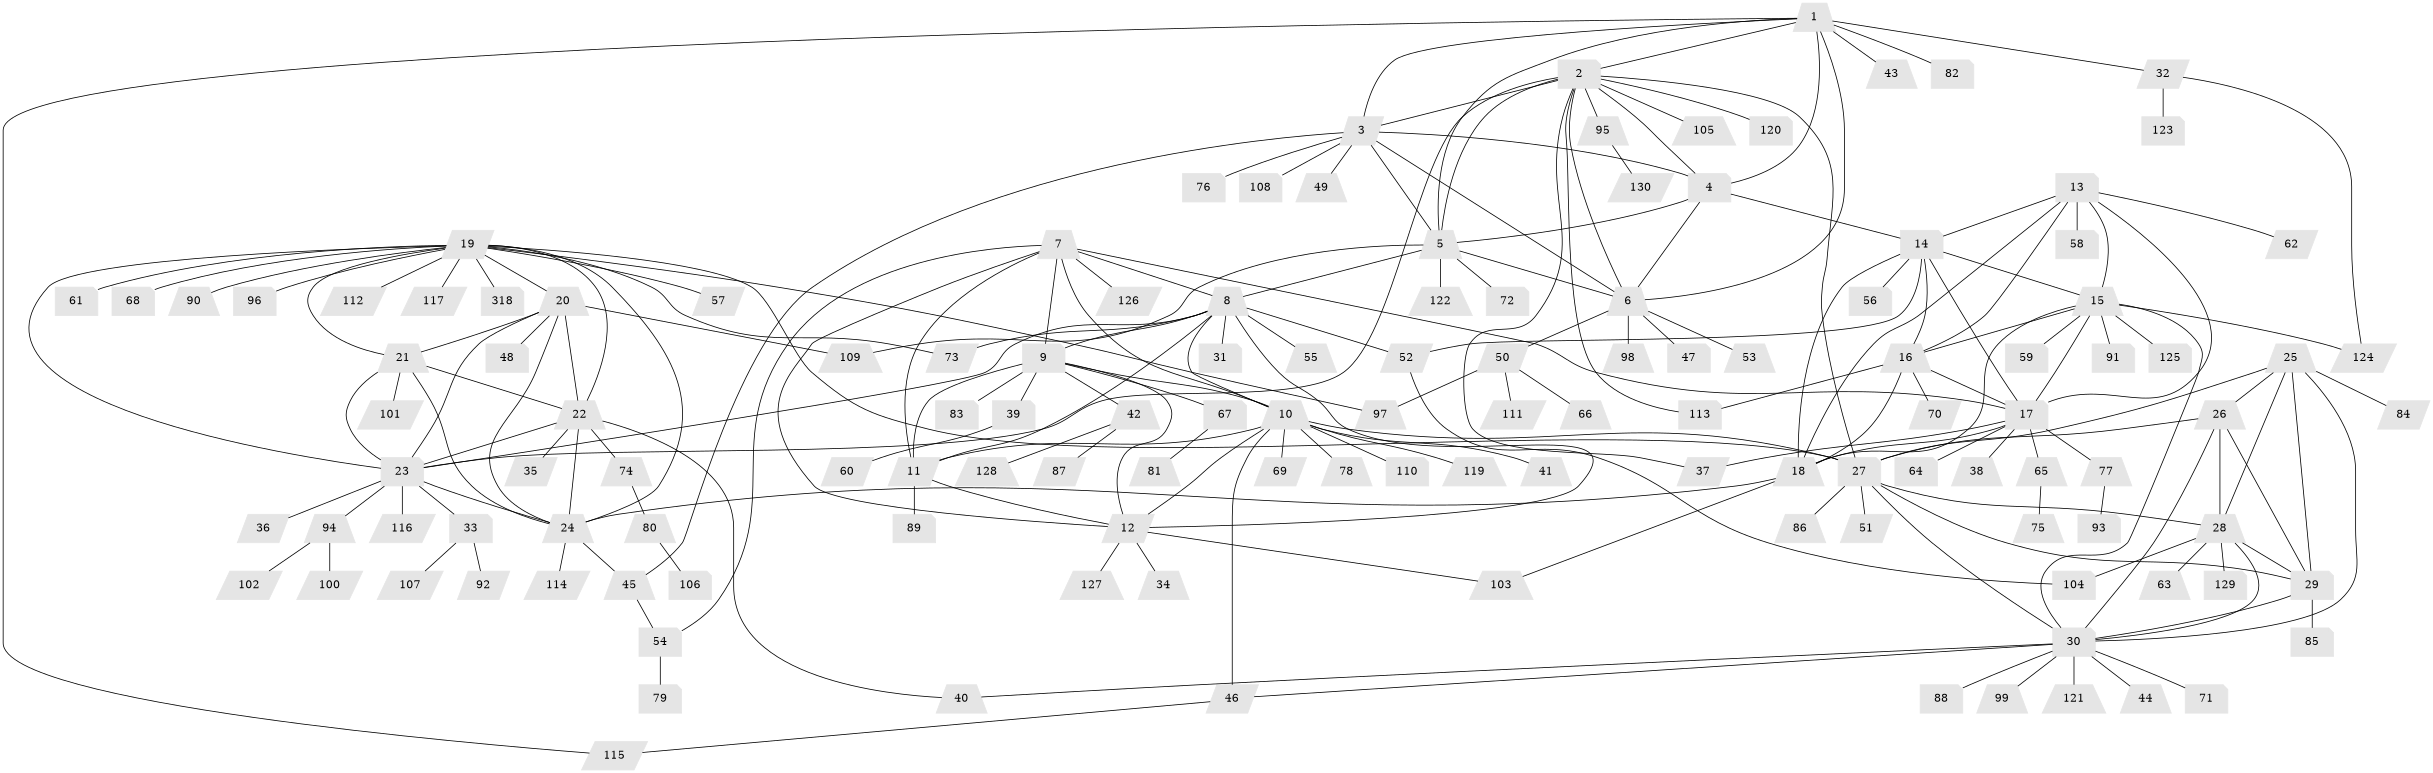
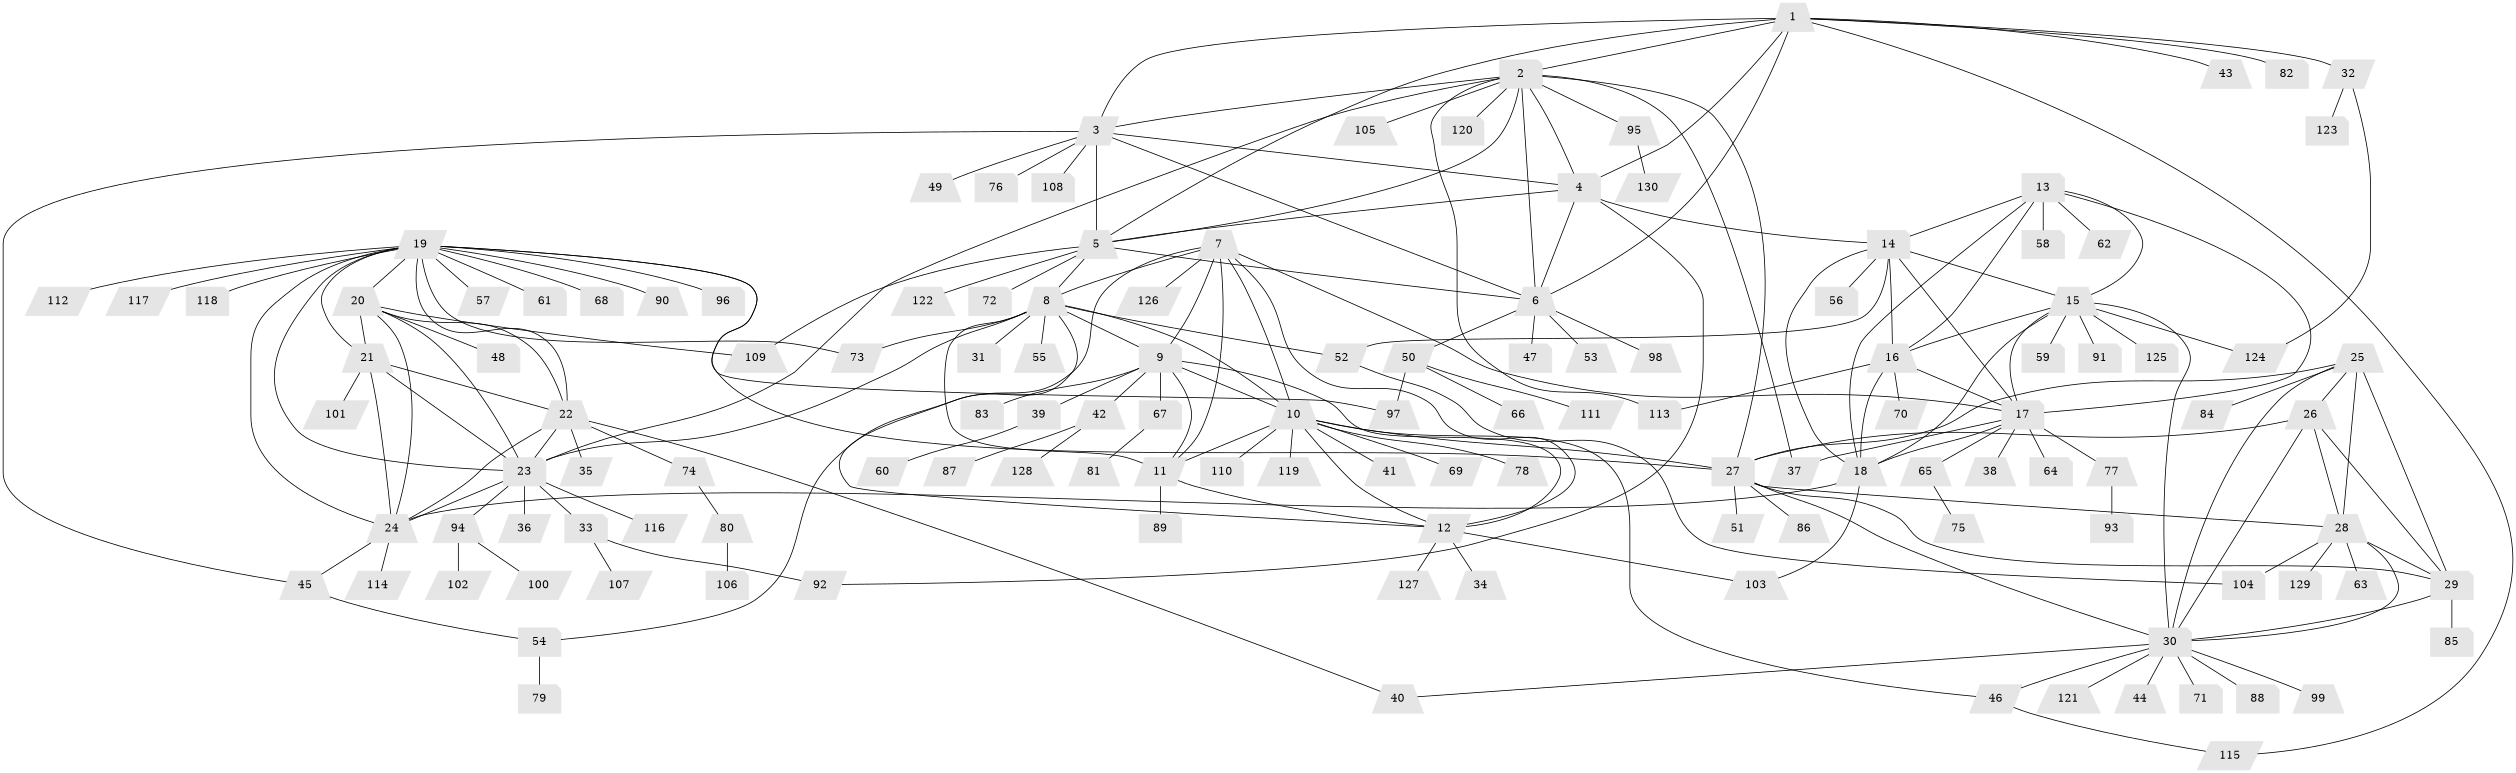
node "318": label "318" -> "118"
edge "4" -- "92": added
